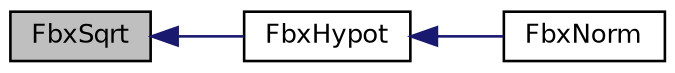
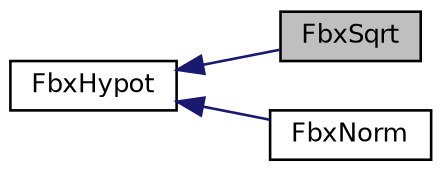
edge "FbxHypot" -> "FbxSqrt": reversed
